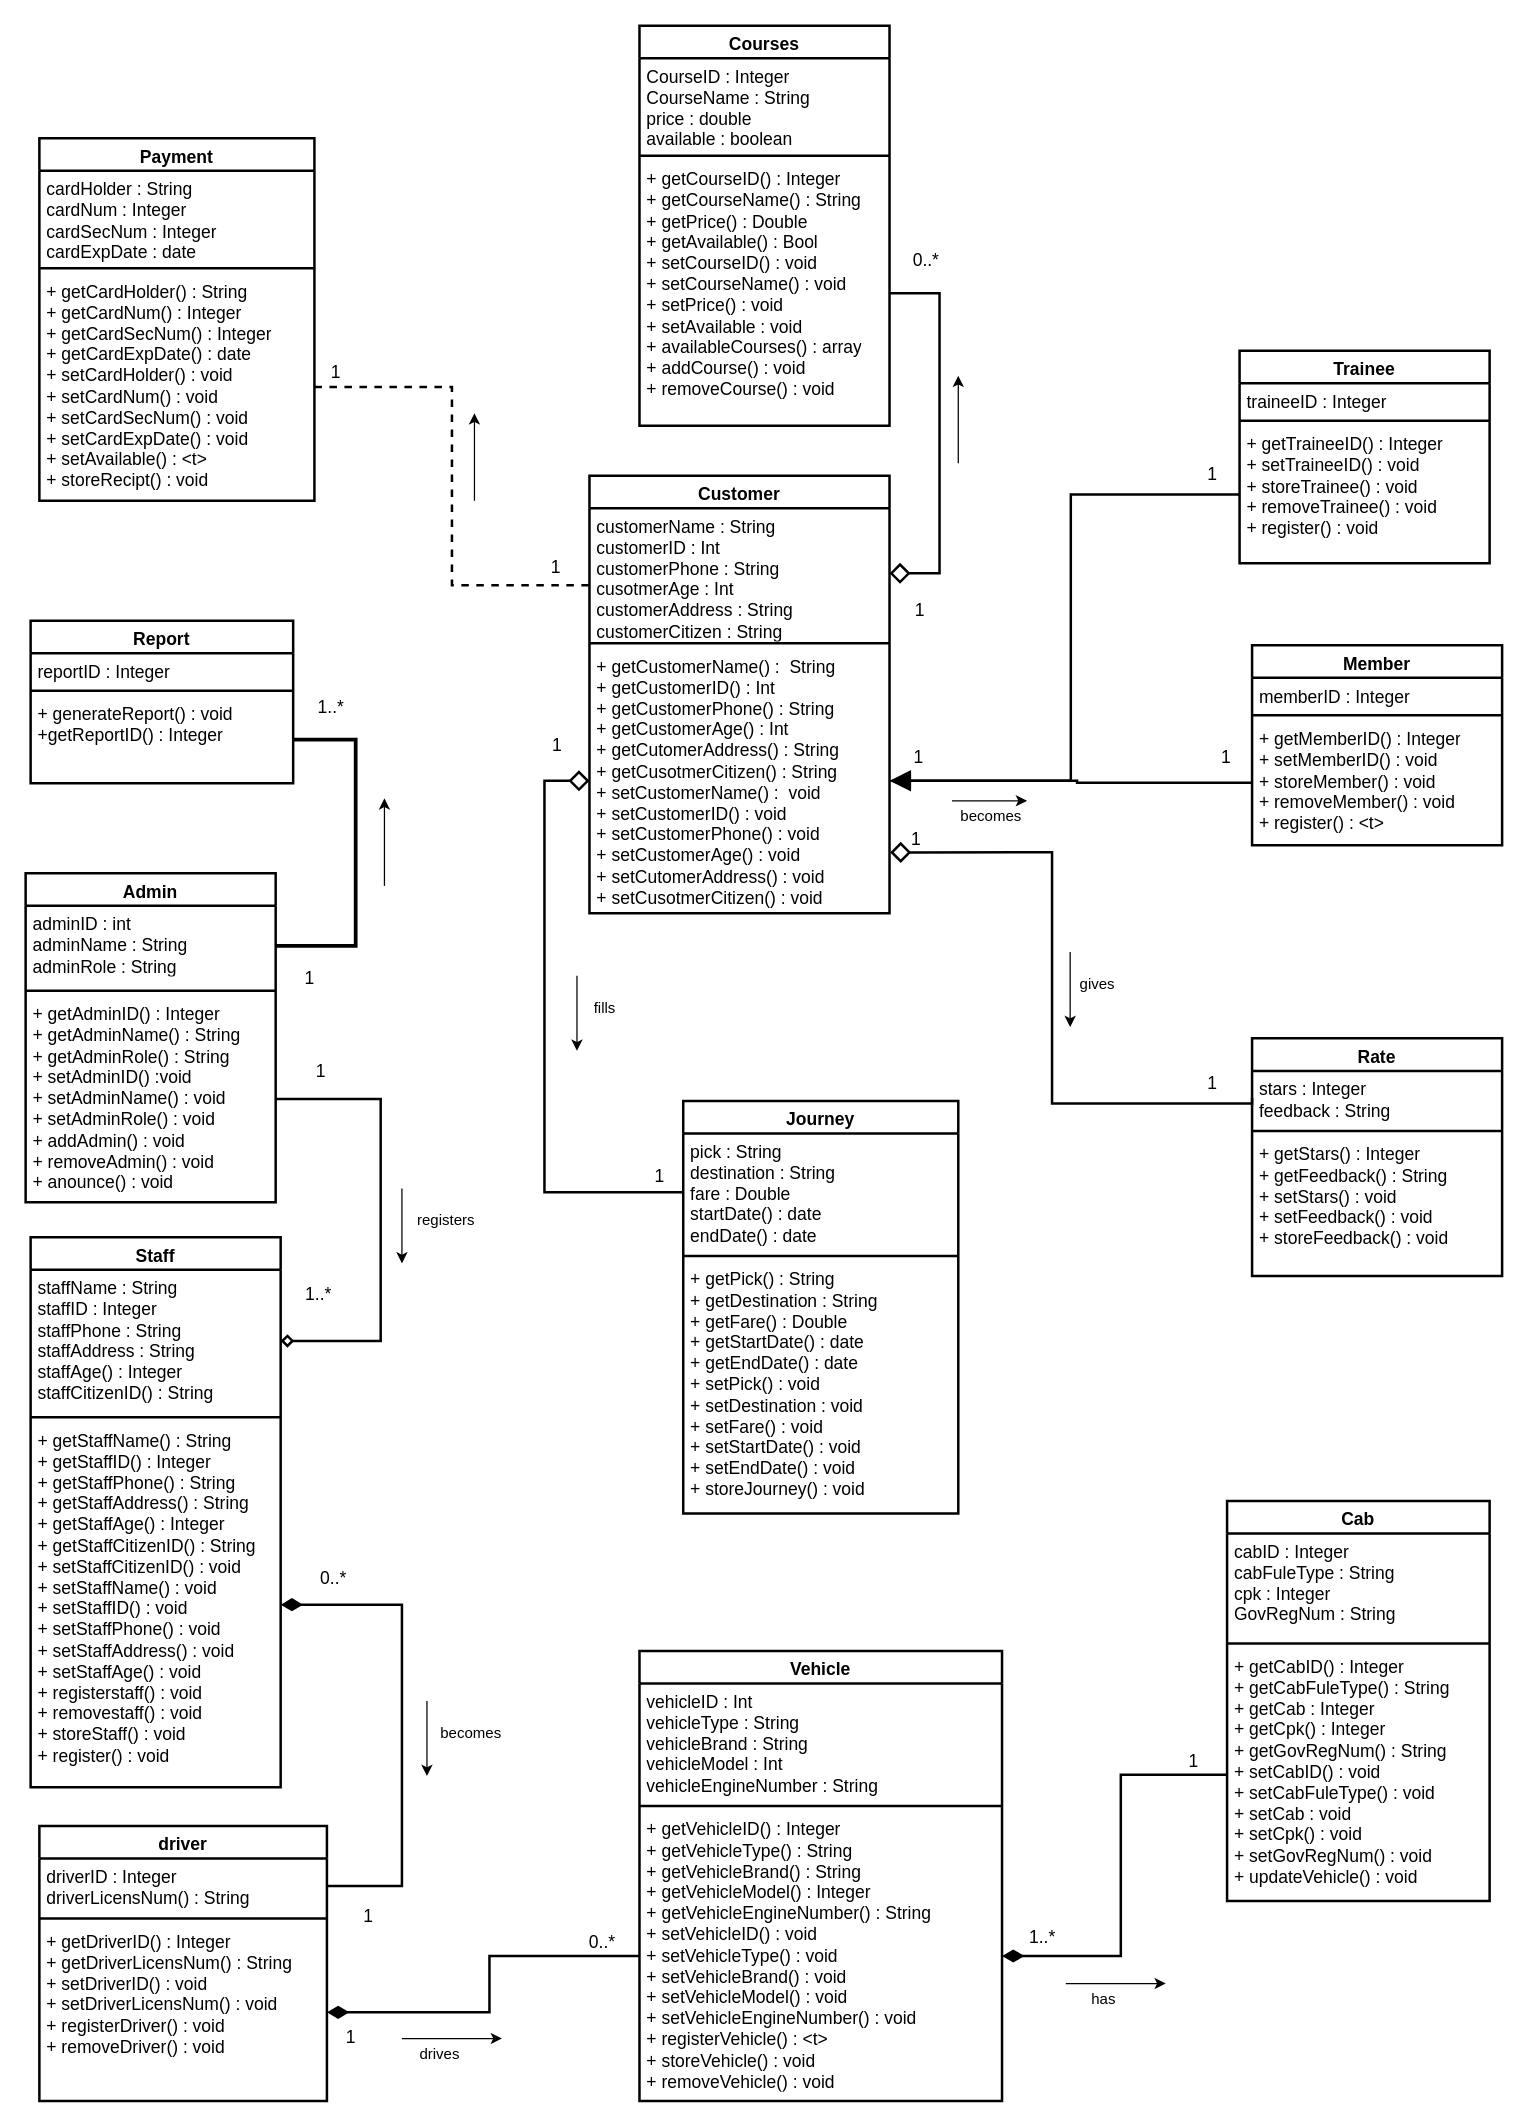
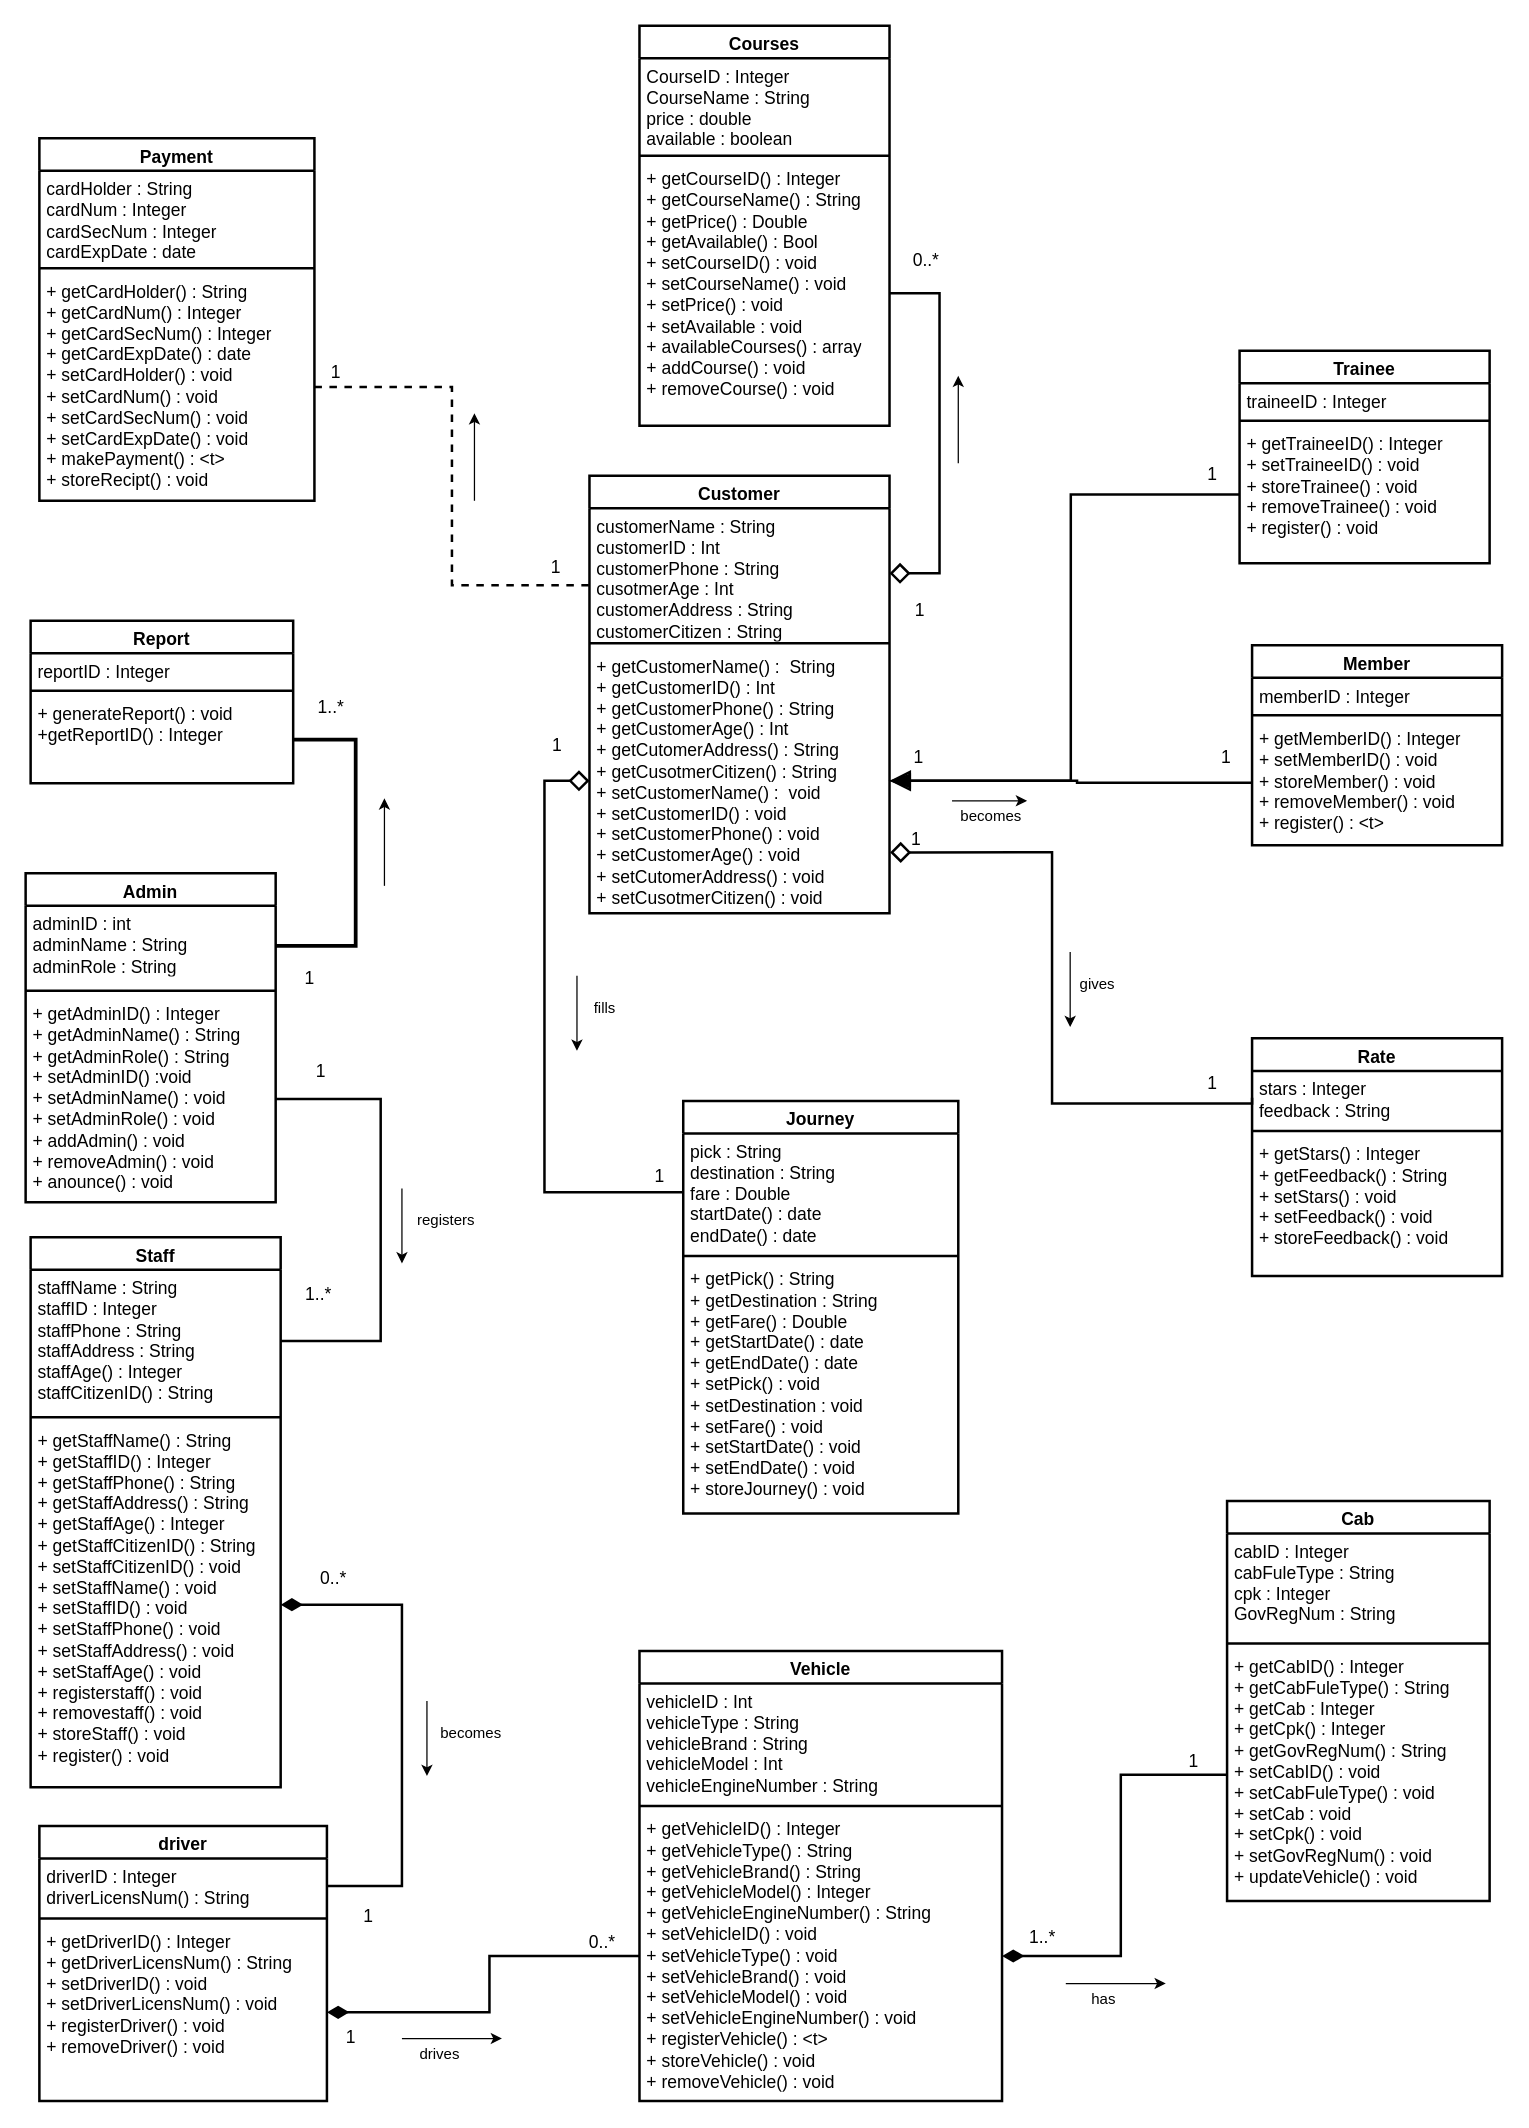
node "+ getCardHolder() : String+ getCardNum() : Integer+ getCardSecNum() : Integer+ getCardExpDate() : date+ setCardHolder() : void+ setCardNum() : void+ setCardSecNum() : void+ setCardExpDate() : void+ setAvailable() : <t>+ storeRecipt() : void": label "+ getCardHolder() : String+ getCardNum() : Integer+ getCardSecNum() : Integer+ getCardExpDate() : date+ setCardHolder() : void+ setCardNum() : void+ setCardSecNum() : void+ setCardExpDate() : void+ setAvailable() : <t>+ storeRecipt() : void" -> "+ getCardHolder() : String+ getCardNum() : Integer+ getCardSecNum() : Integer+ getCardExpDate() : date+ setCardHolder() : void+ setCardNum() : void+ setCardSecNum() : void+ setCardExpDate() : void+ makePayment() : <t>+ storeRecipt() : void"
edge "+ getAdminID() : Integer+ getAdminName() : String+ getAdminRole() : String+ setAdminID() :void+ setAdminName() : void+ setAdminRole() : void+ addAdmin() : void+ removeAdmin() : void+ anounce() : void" -> "staffName : StringstaffID : IntegerstaffPhone : StringstaffAddress : StringstaffAge() : IntegerstaffCitizenID() : String": arrowhead diamond -> none
